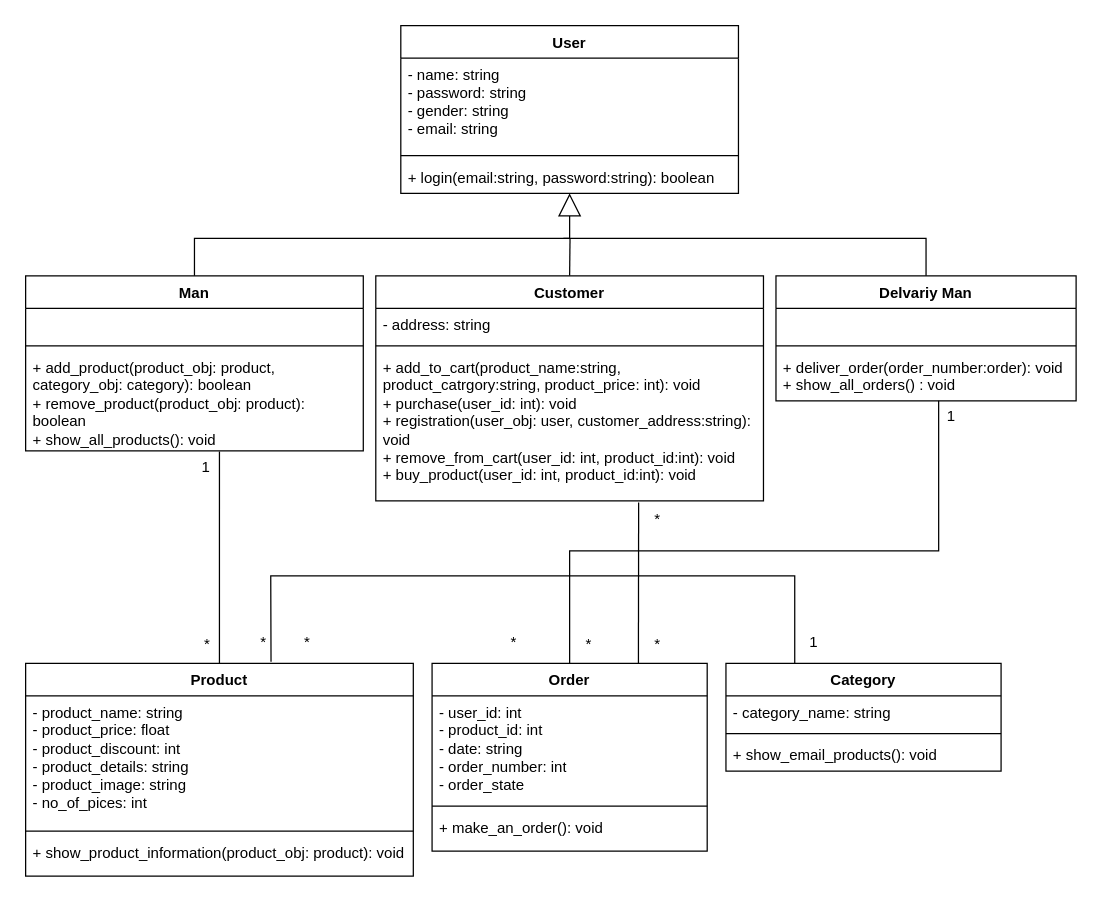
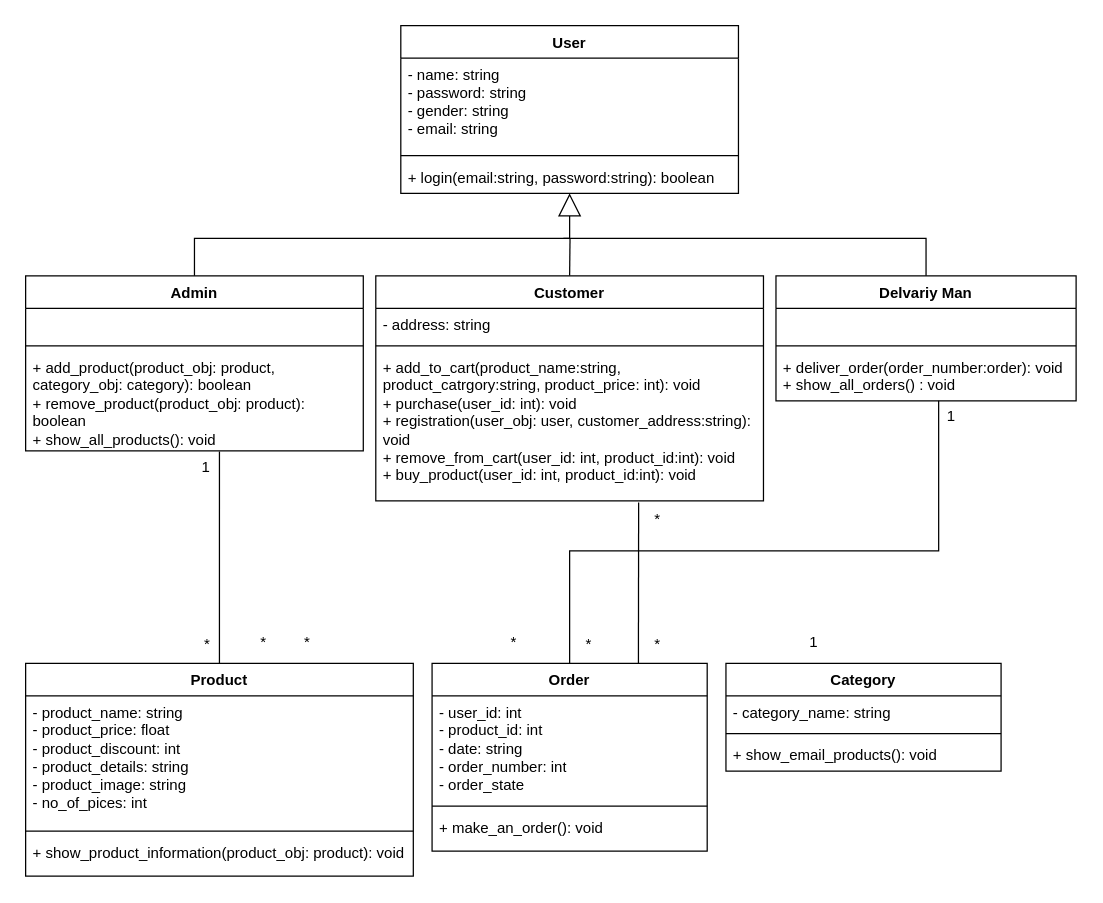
node "Man": label "Man" -> "Admin"
edge "Category" -- "Product": removed
